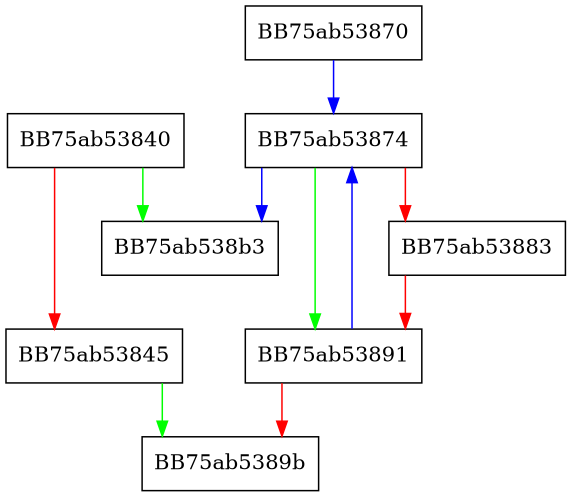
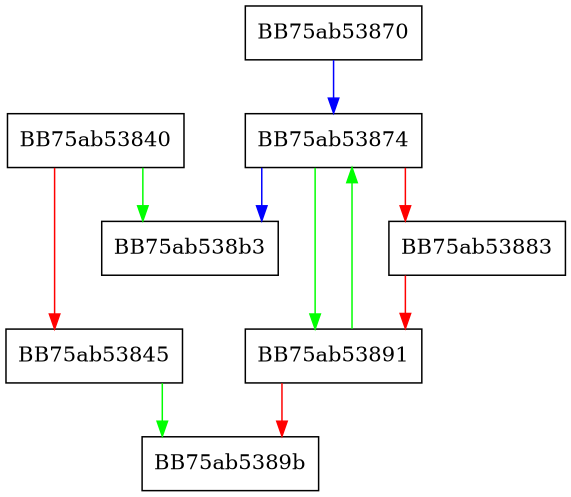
edge "BB75ab53891" -> "BB75ab53874": color blue -> green
